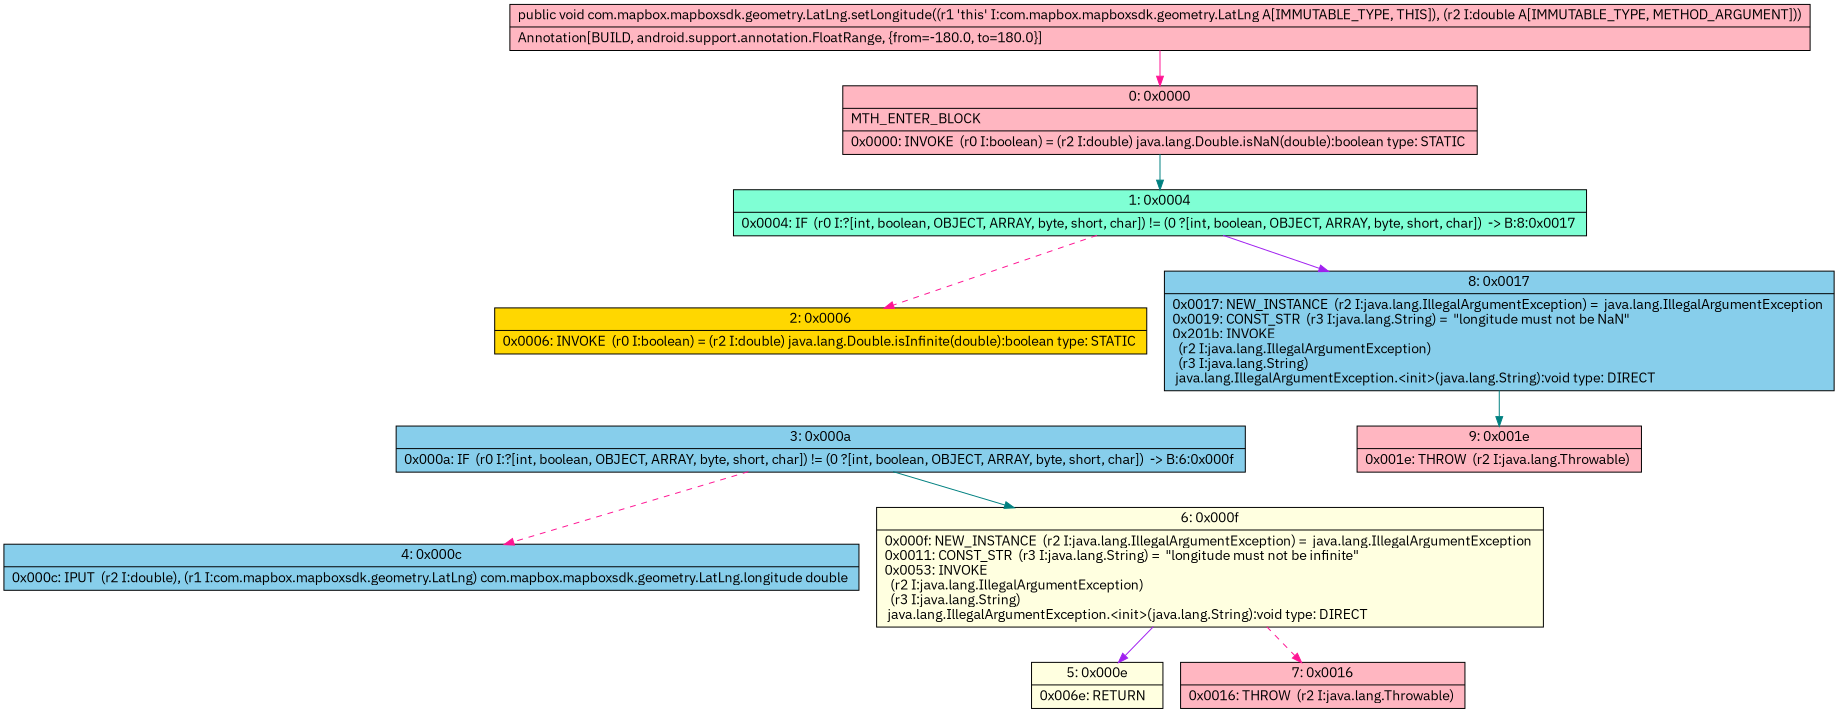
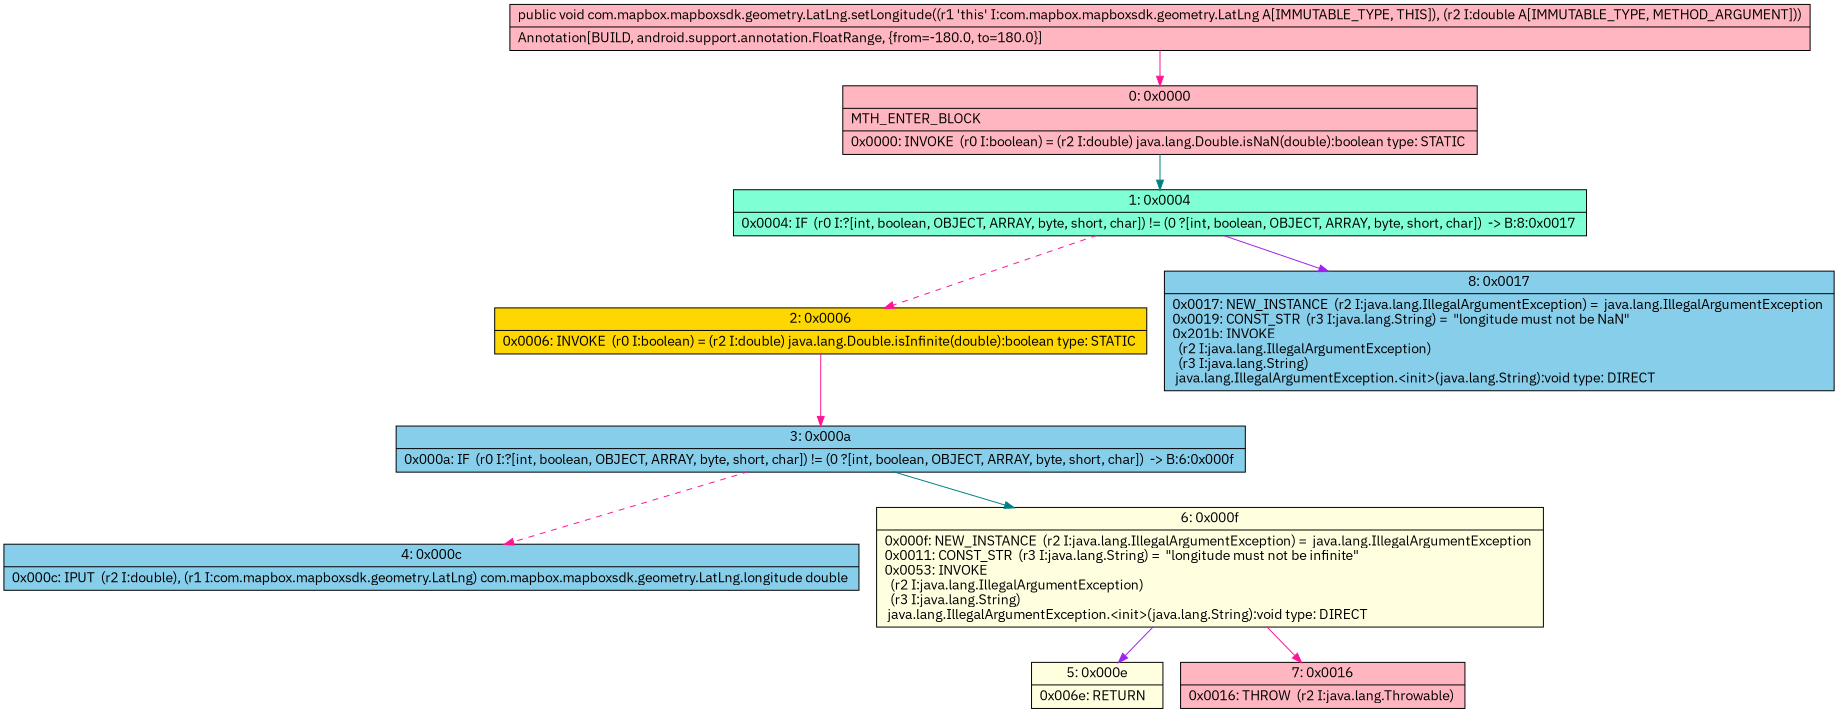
edge "2: 0x0006" -> "3: 0x000a": added
node "9: 0x001e": removed
edge "6: 0x000f" -> "7: 0x0016": style dashed -> solid
